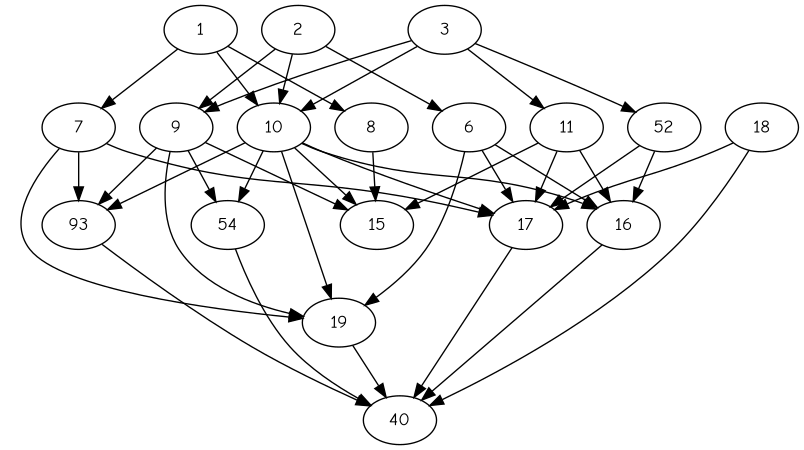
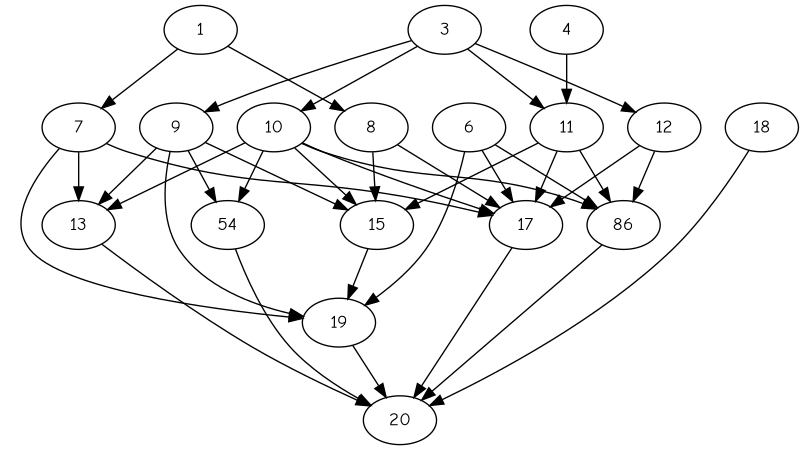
node "2": removed
node "4": added
edge "1" -> "10": removed
node "52": label "52" -> "12"
edge "18" -> "17": now "8" -> "17"
edge "10" -> "19": now "15" -> "19"
node "93": label "93" -> "13"
node "16": label "16" -> "86"
node "40": label "40" -> "20"
